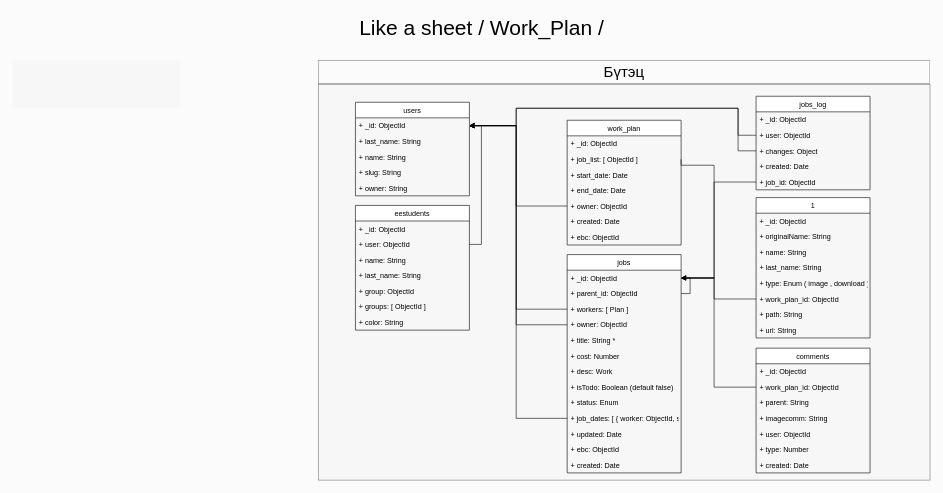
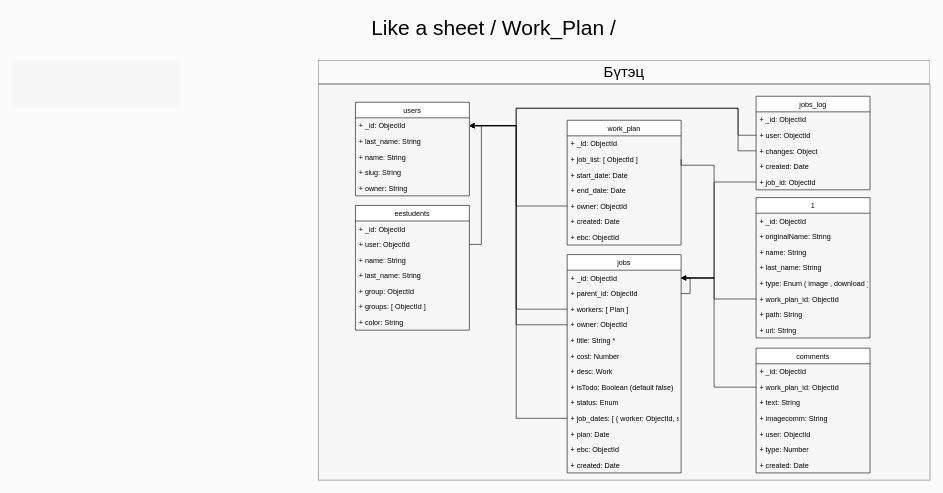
node "Like a sheet / Work_Plan /": moved (485, 27) -> (497, 27)
node "+ parent: String": label "+ parent: String" -> "+ text: String"
node "+ updated: Date": label "+ updated: Date" -> "+ plan: Date"
